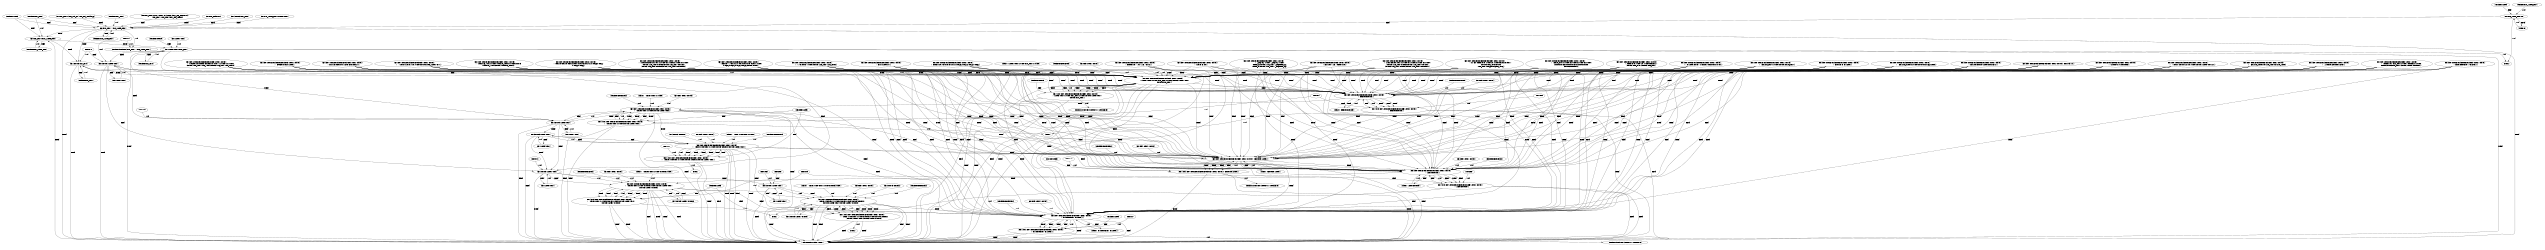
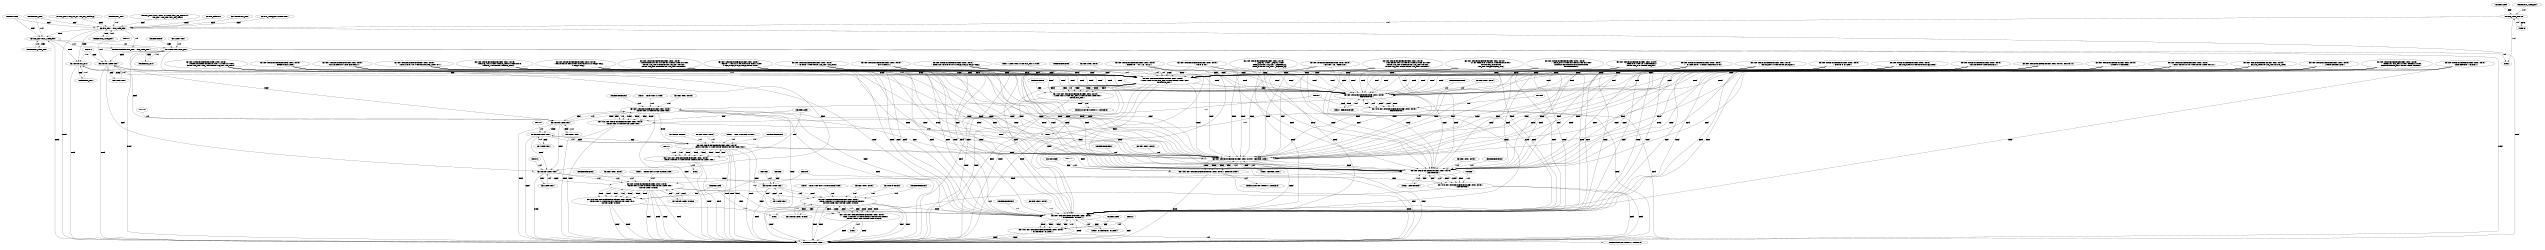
edge "(Call,final_image_delay=0)" -> "(Call,final_delay < final_image_delay)": label "DDG: " -> "AST: "
edge "(Call,final_delay=final_image_delay)" -> "(Call,image->delay=final_delay)": label "DDG: " -> "AST: "
edge "1007067" -> "(ControlStructure,if (final_delay < final_image_delay))": now "(Call,final_delay=final_image_delay)" -> "(ControlStructure,if (final_delay < final_image_delay))"
node "1007127": added
node "(MethodReturn,static Image *)": label "(MethodReturn,static Image *)" -> "(MethodReturn,static Images *)"
